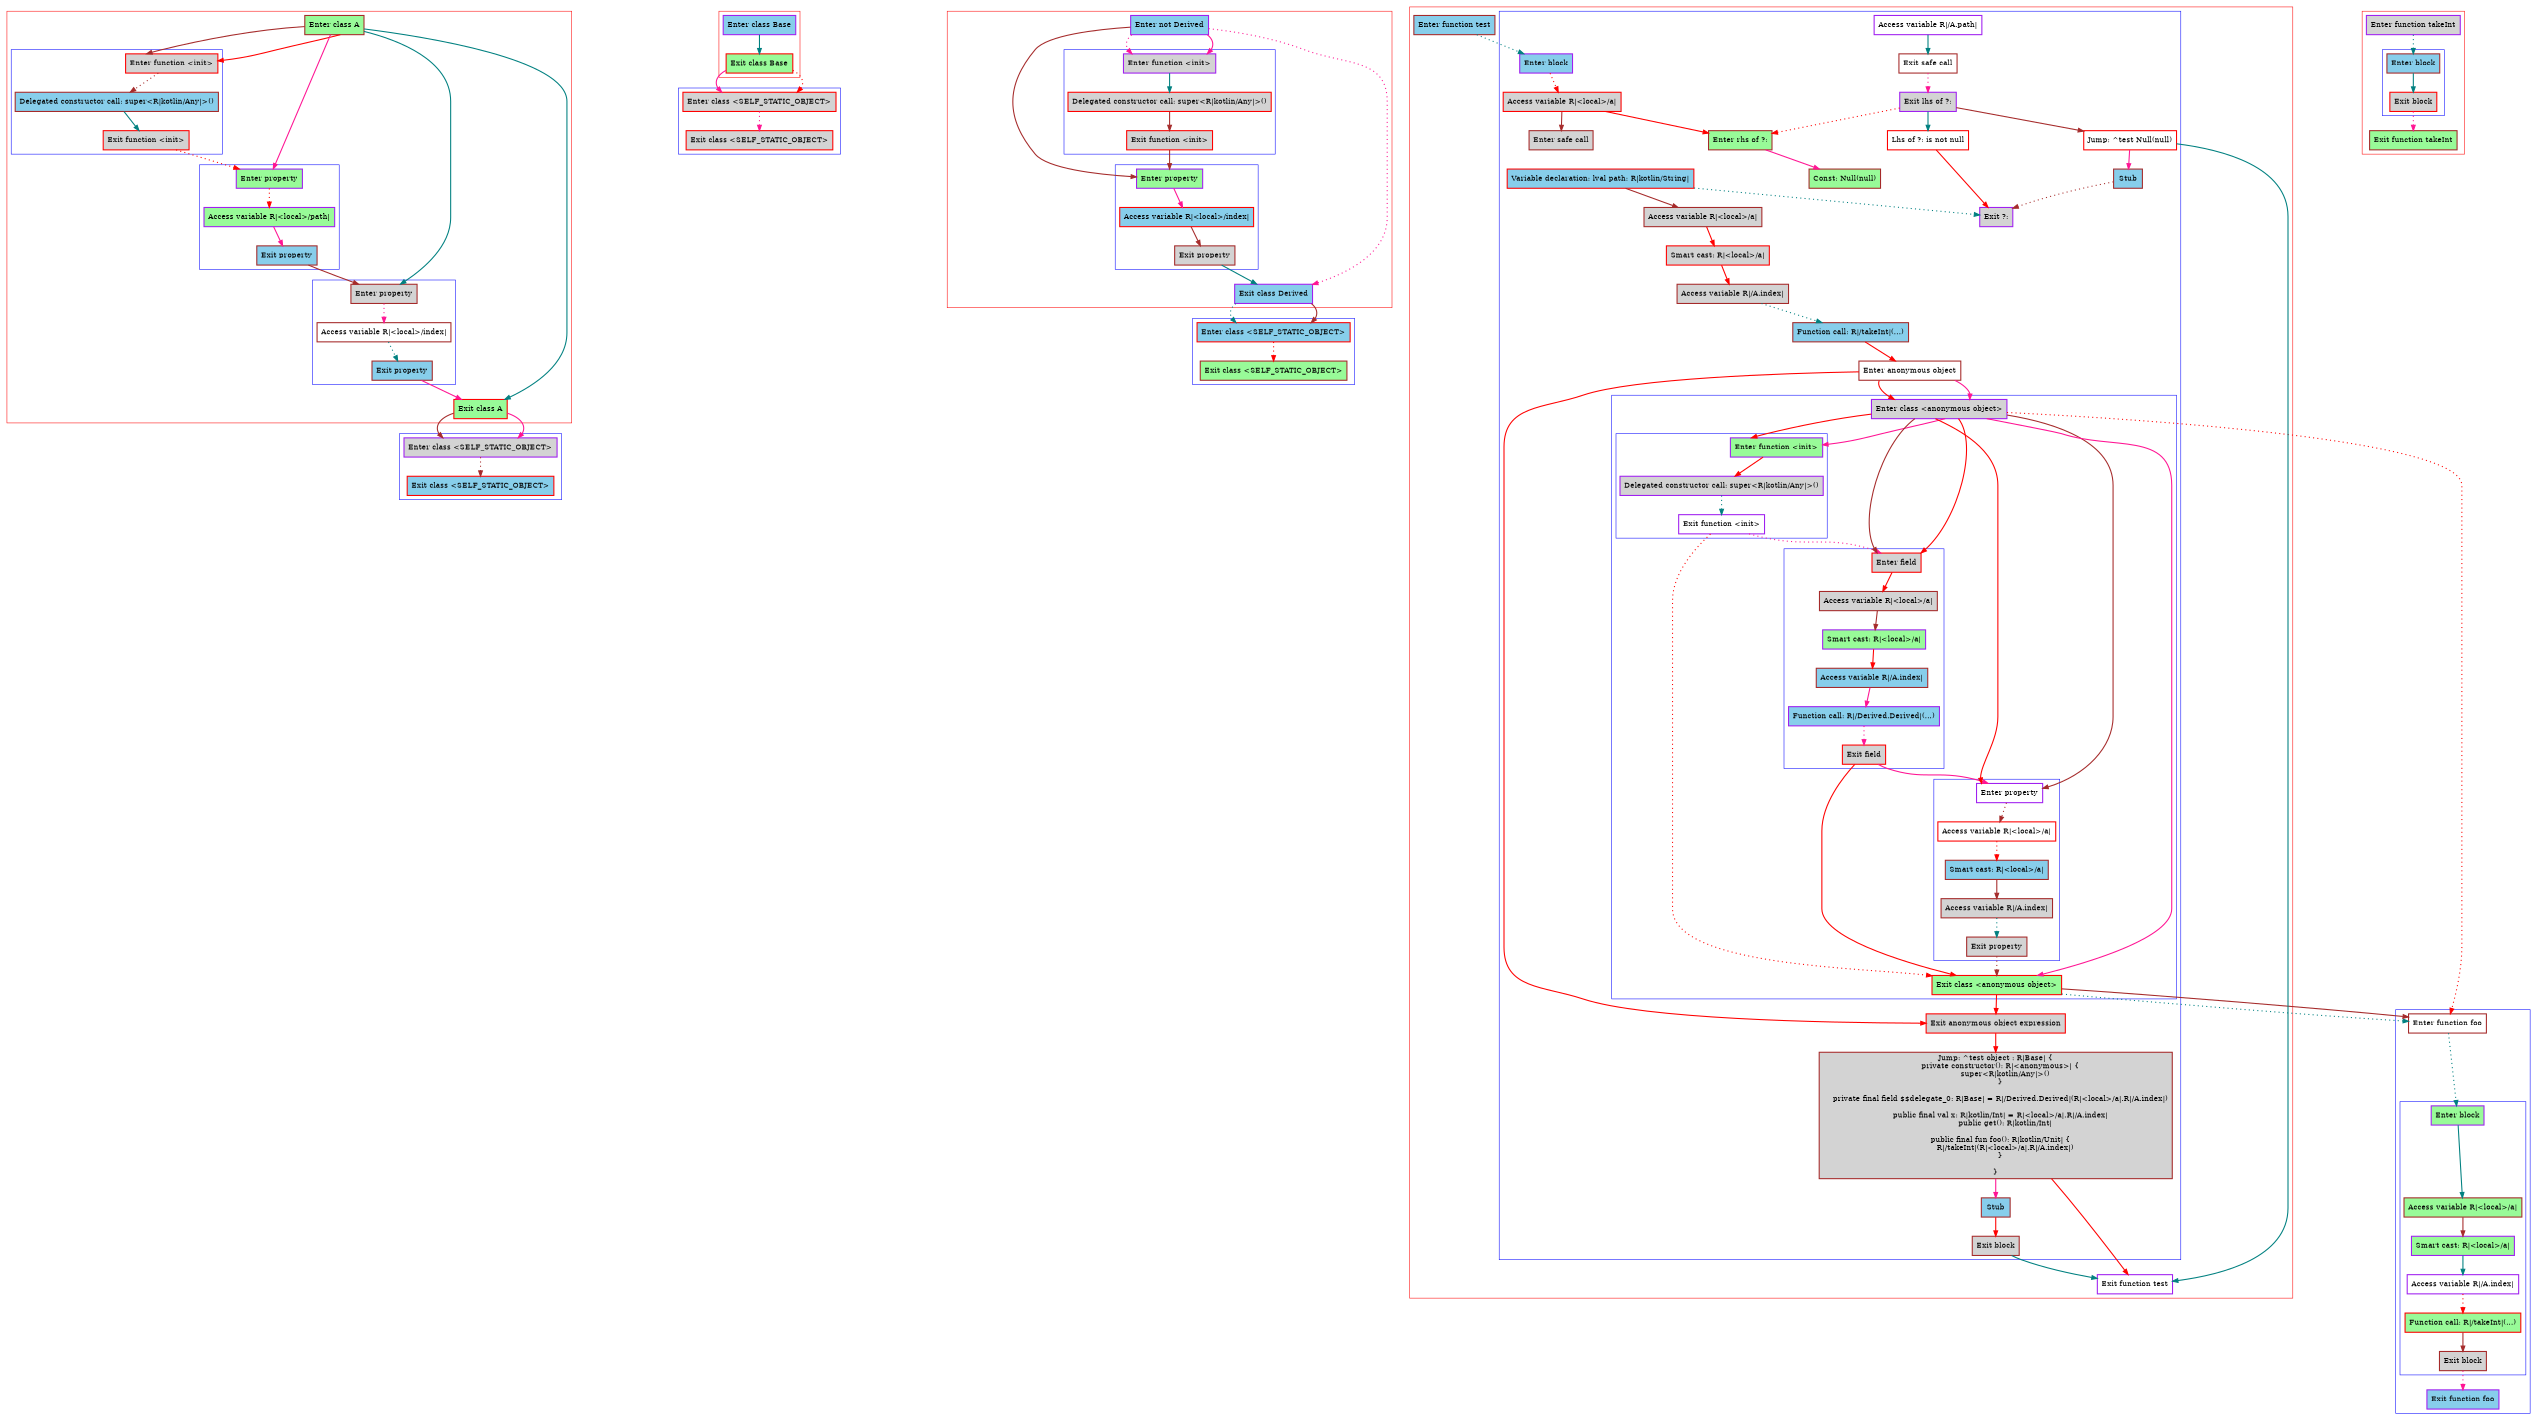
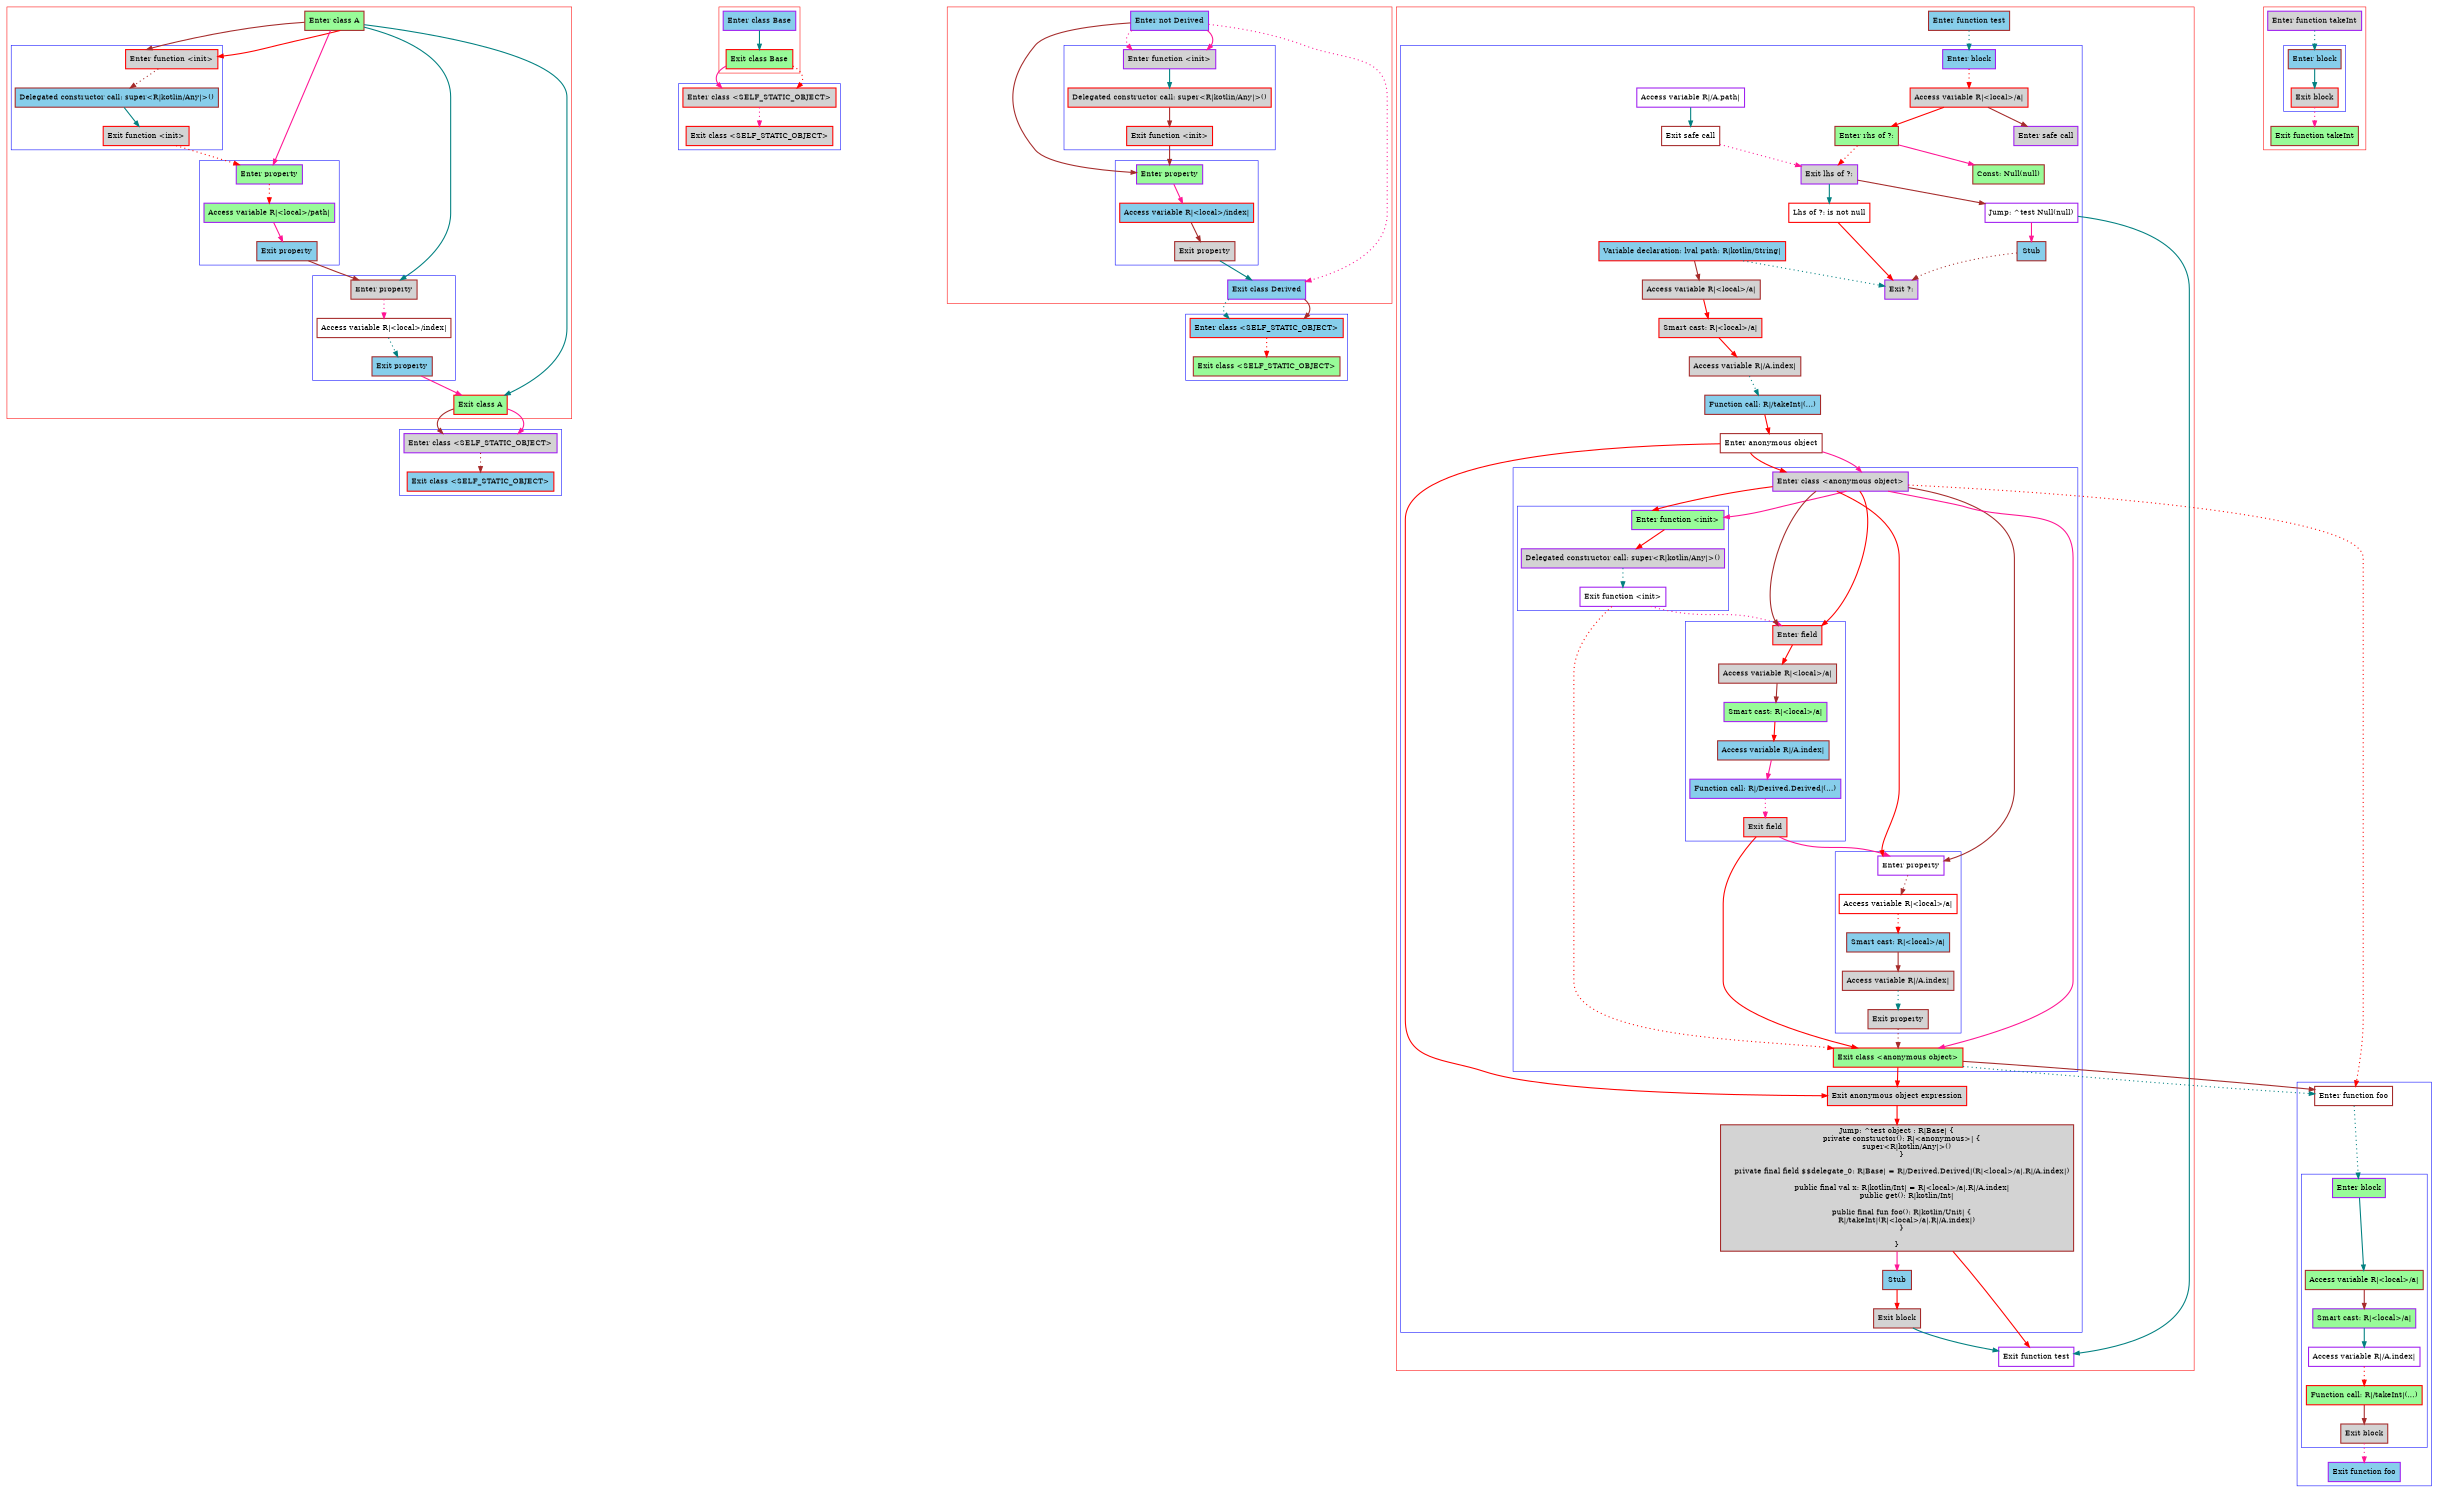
edge "Exit lhs of ?:" -> "Enter rhs of ?:": reversed
node "Enter safe call": color brown -> purple
node "Jump: ^test Null(null)": color red -> purple
